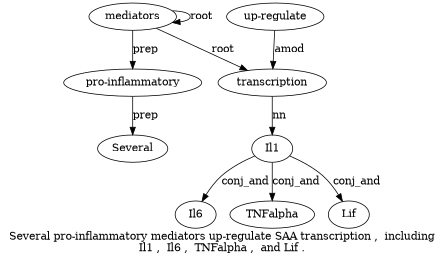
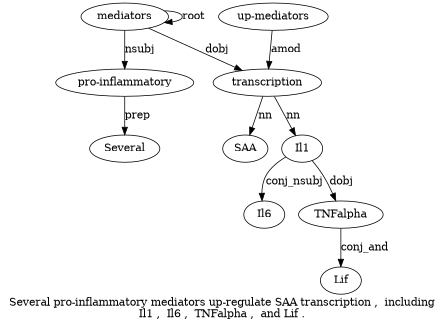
node "up-regulate": label "up-regulate" -> "up-mediators"
edge "mediators" -> "pro-inflammatory": label "prep" -> "nsubj"
edge "mediators" -> "transcription": label "root" -> "dobj"
node "SAA": added
edge "Il1" -> "Lif": now "TNFalpha" -> "Lif"
edge "Il1" -> "Il6": label "conj_and" -> "conj_nsubj"
edge "Il1" -> "TNFalpha": label "conj_and" -> "dobj"
